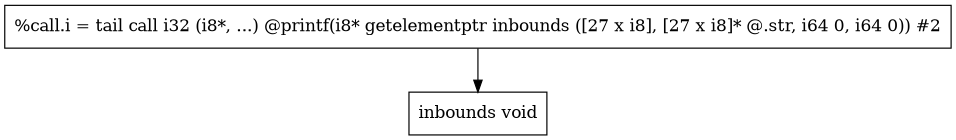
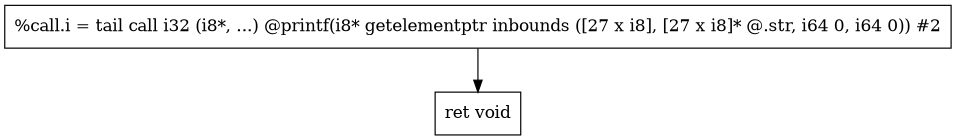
node "inbounds void": label "inbounds void" -> "ret void"
